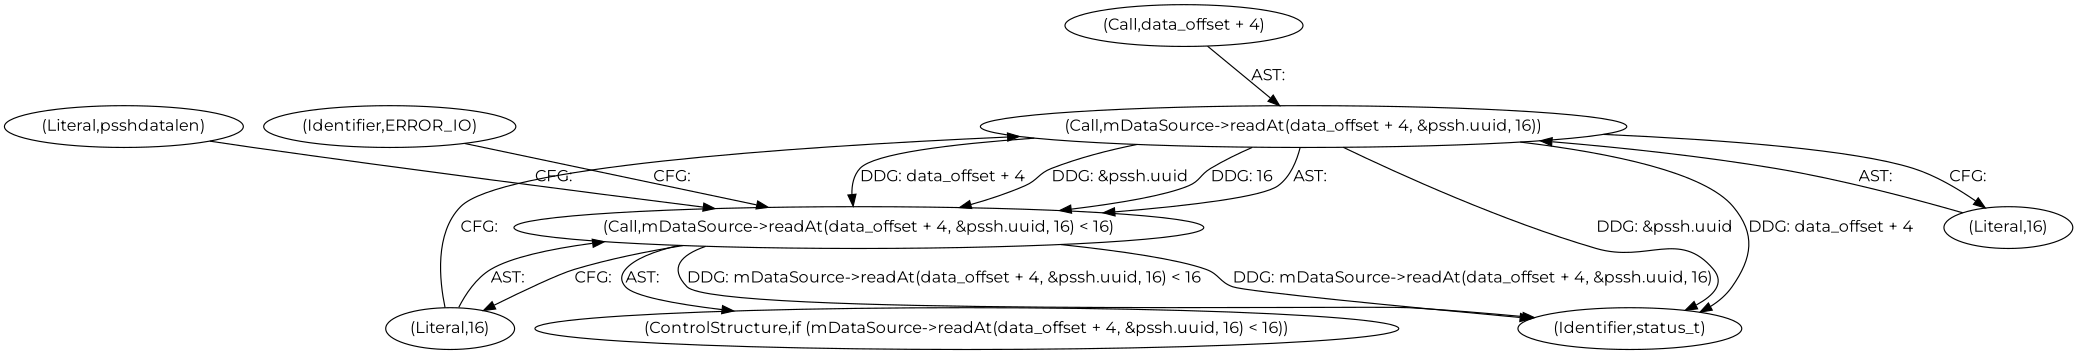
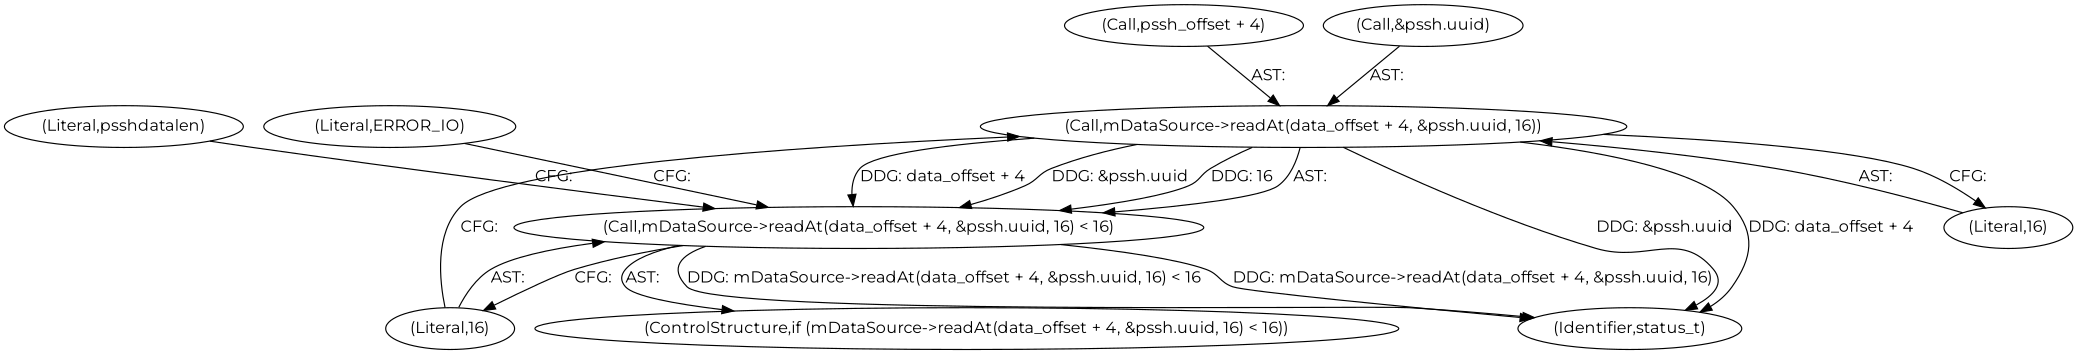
node "(Call,data_offset + 4)": label "(Call,data_offset + 4)" -> "(Call,pssh_offset + 4)"
node "(Call,&pssh.uuid)": added
node "(Identifier,ERROR_IO)": label "(Identifier,ERROR_IO)" -> "(Literal,ERROR_IO)"
